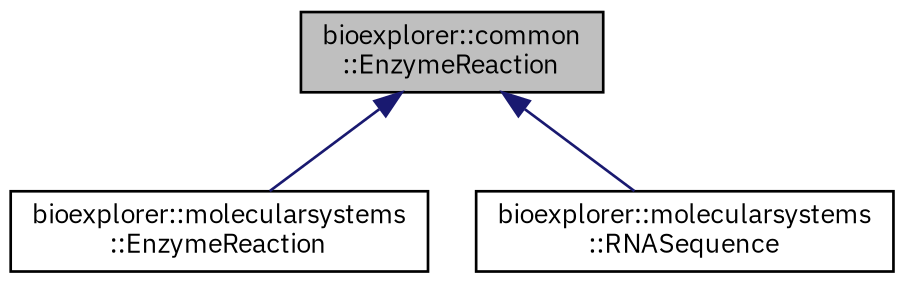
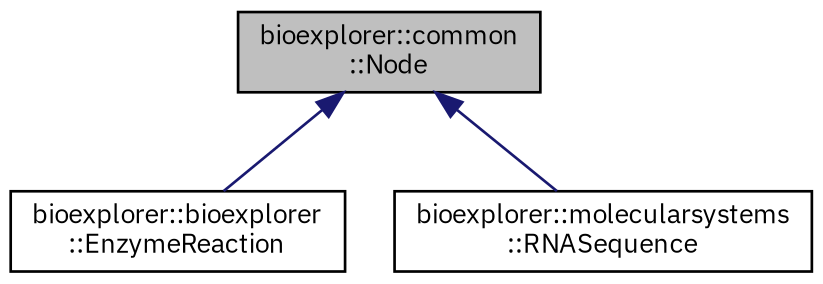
node "bioexplorer::common ::EnzymeReaction": label "bioexplorer::common ::EnzymeReaction" -> "bioexplorer::common ::Node"
node "bioexplorer::molecularsystems ::EnzymeReaction": label "bioexplorer::molecularsystems ::EnzymeReaction" -> "bioexplorer::bioexplorer ::EnzymeReaction"
